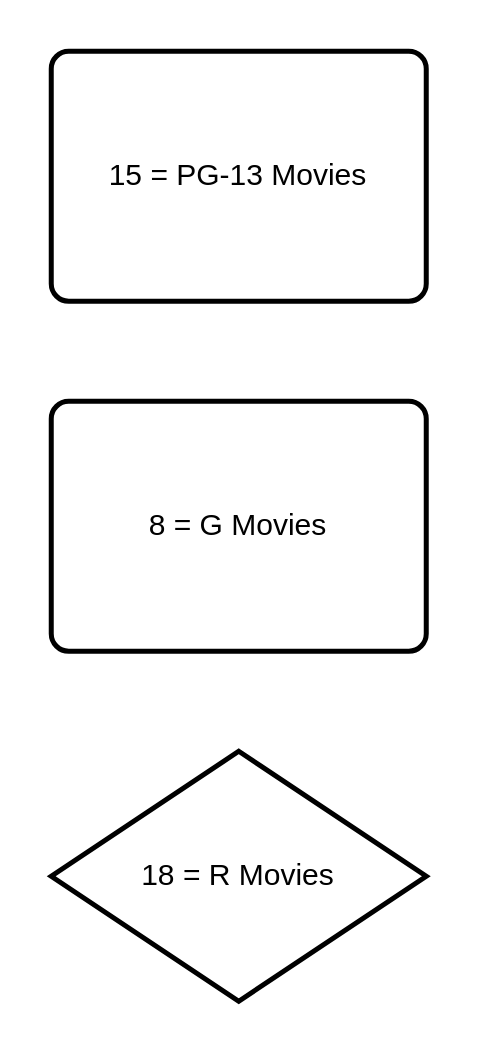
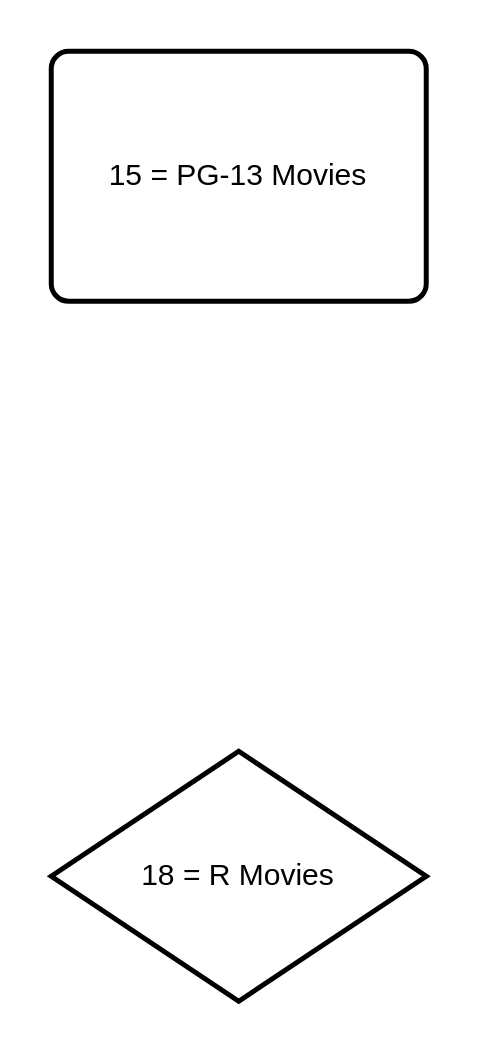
node "8 = G Movies": removed
